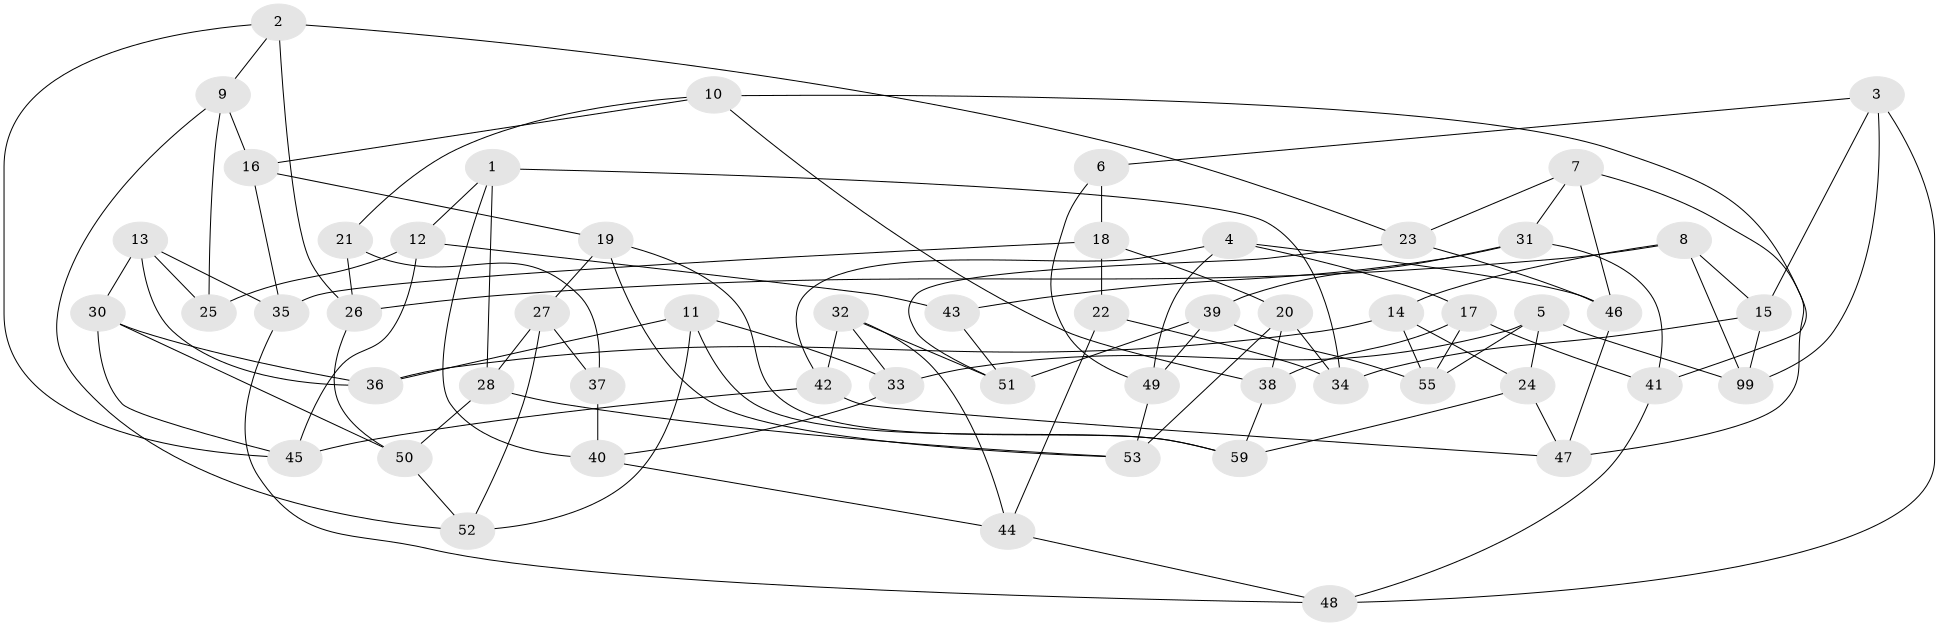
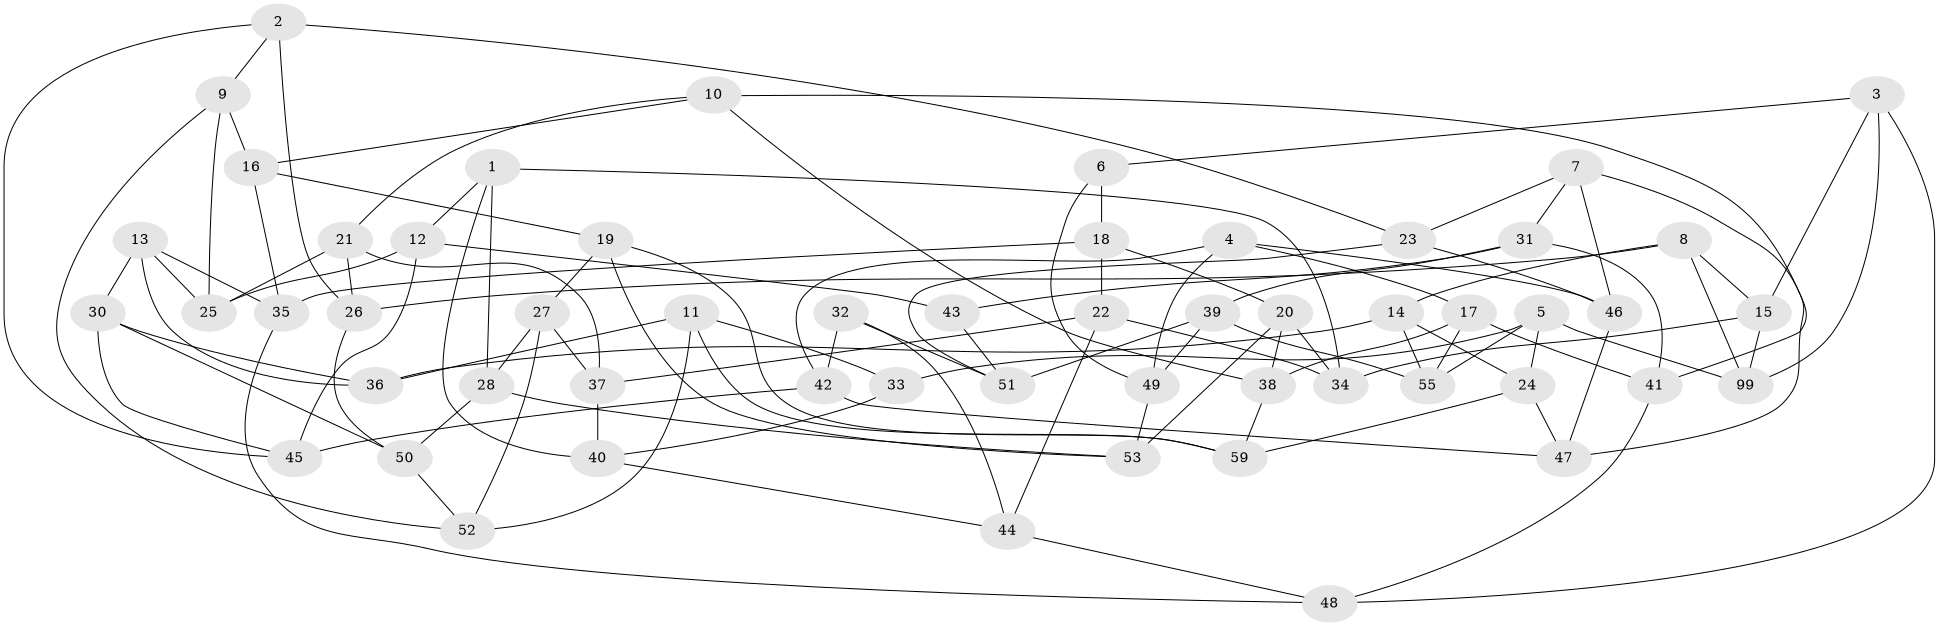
edge "21" -- "25": added
edge "32" -- "33": removed
edge "22" -- "37": added
